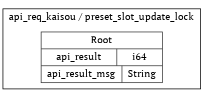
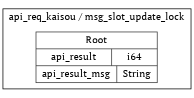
cluster "api_req_kaisou / preset_slot_update_lock": label "api_req_kaisou / preset_slot_update_lock" -> "api_req_kaisou / msg_slot_update_lock"
